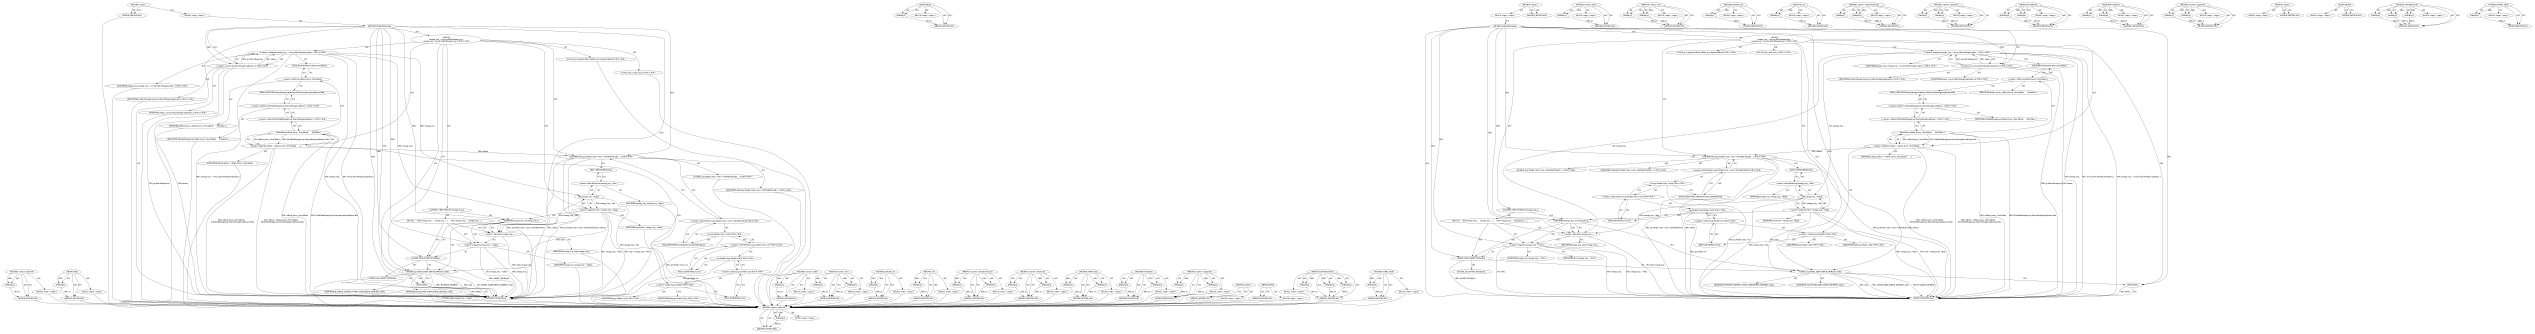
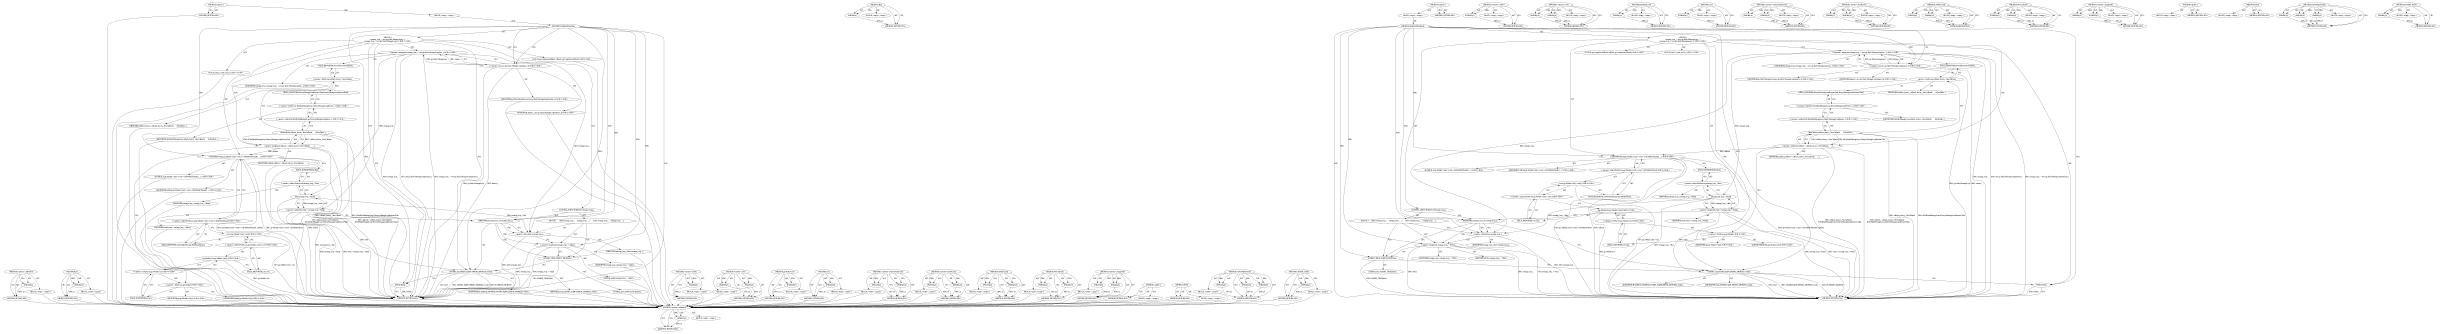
edge "(<operator>.assignment,message_loop_ = nullptr)" -> "(LITERAL,nullptr,message_loop_ = nullptr)": added, label "AST:"
